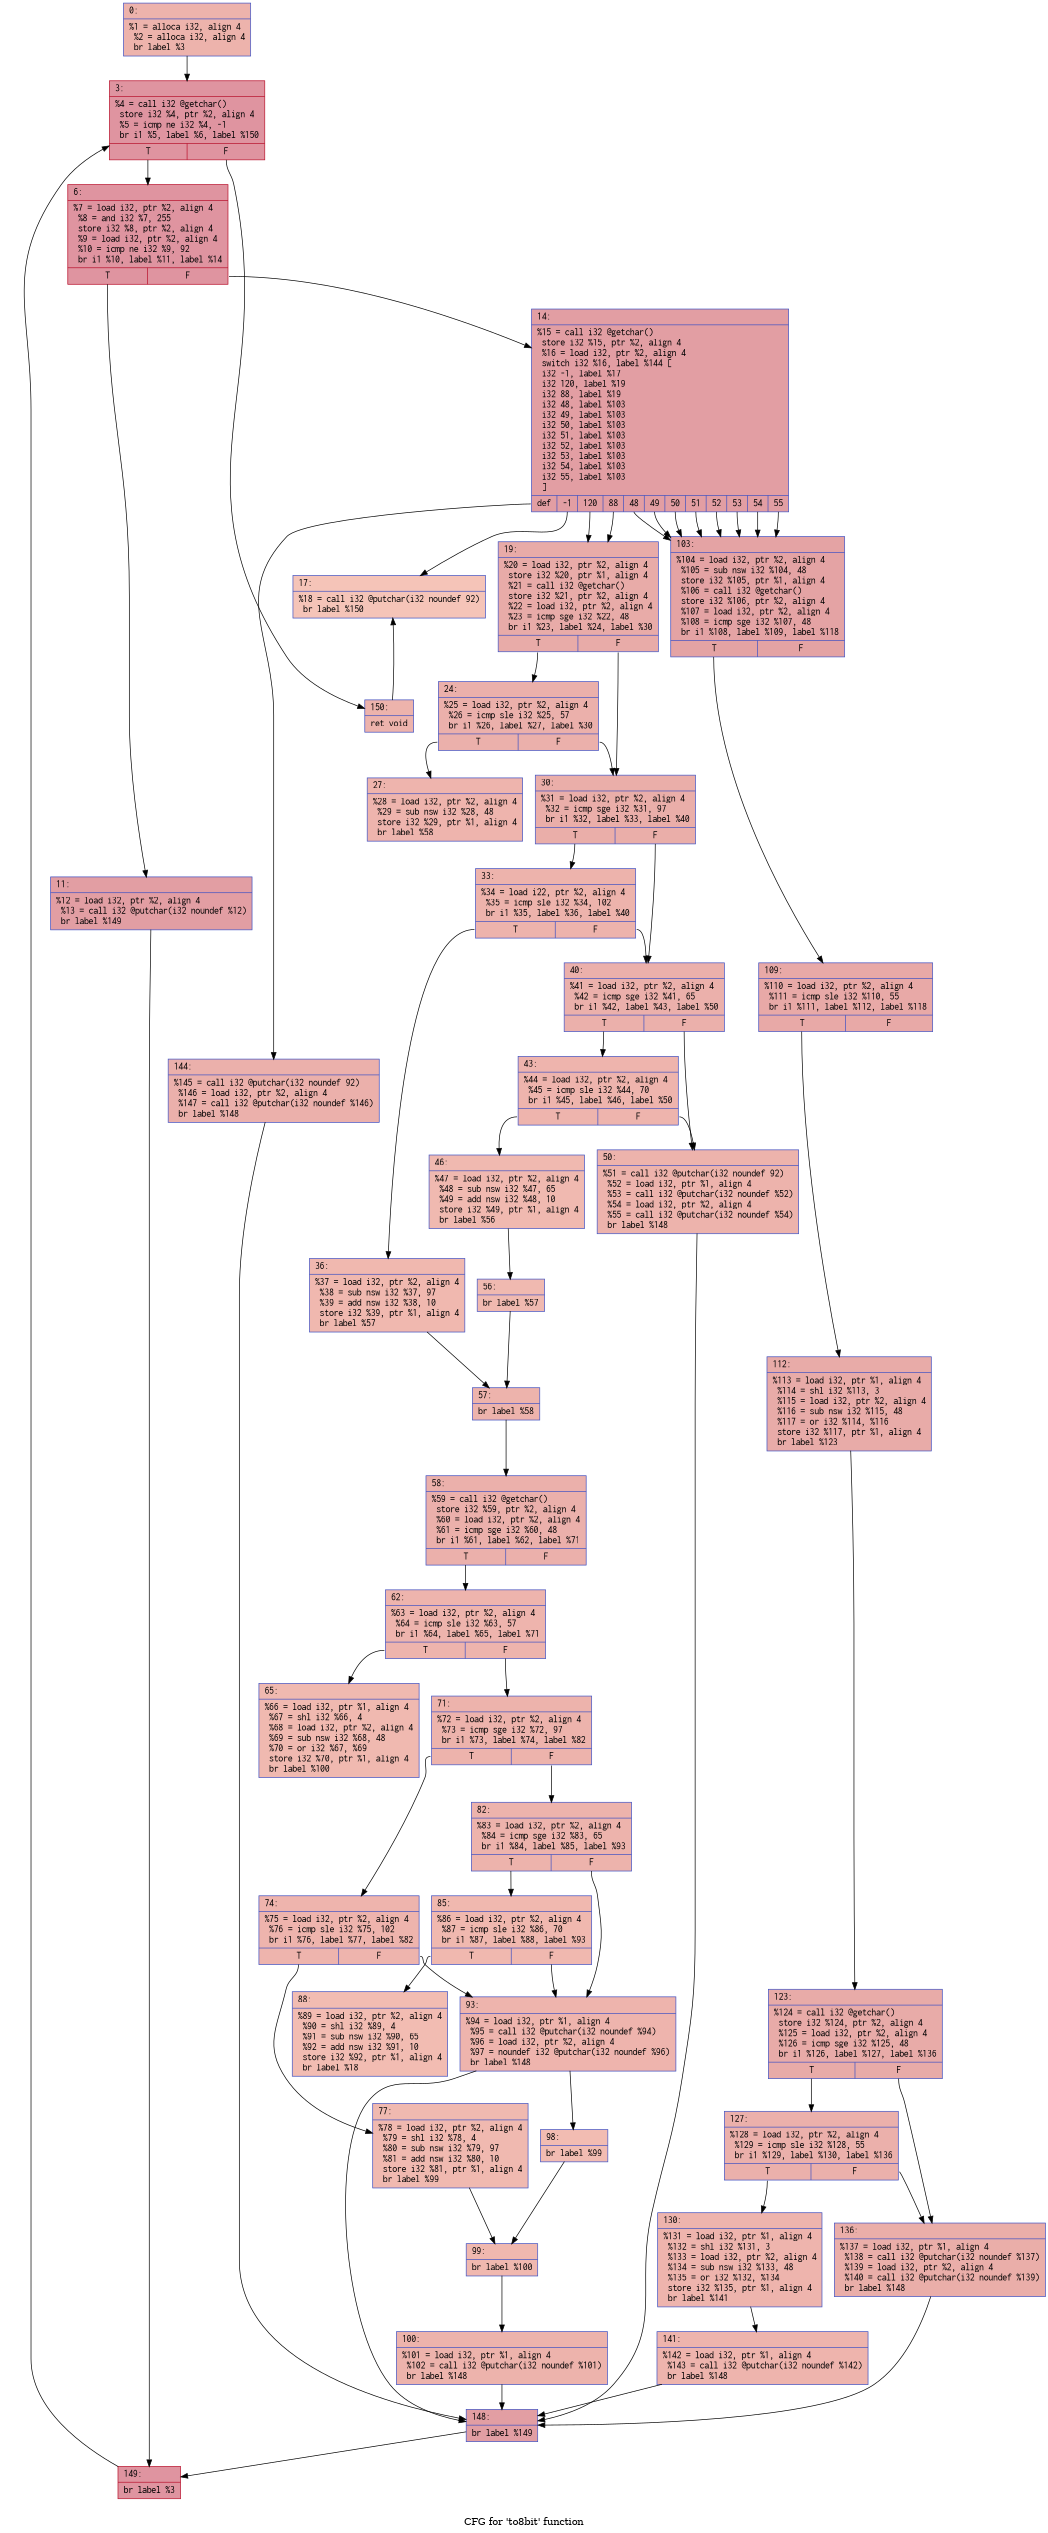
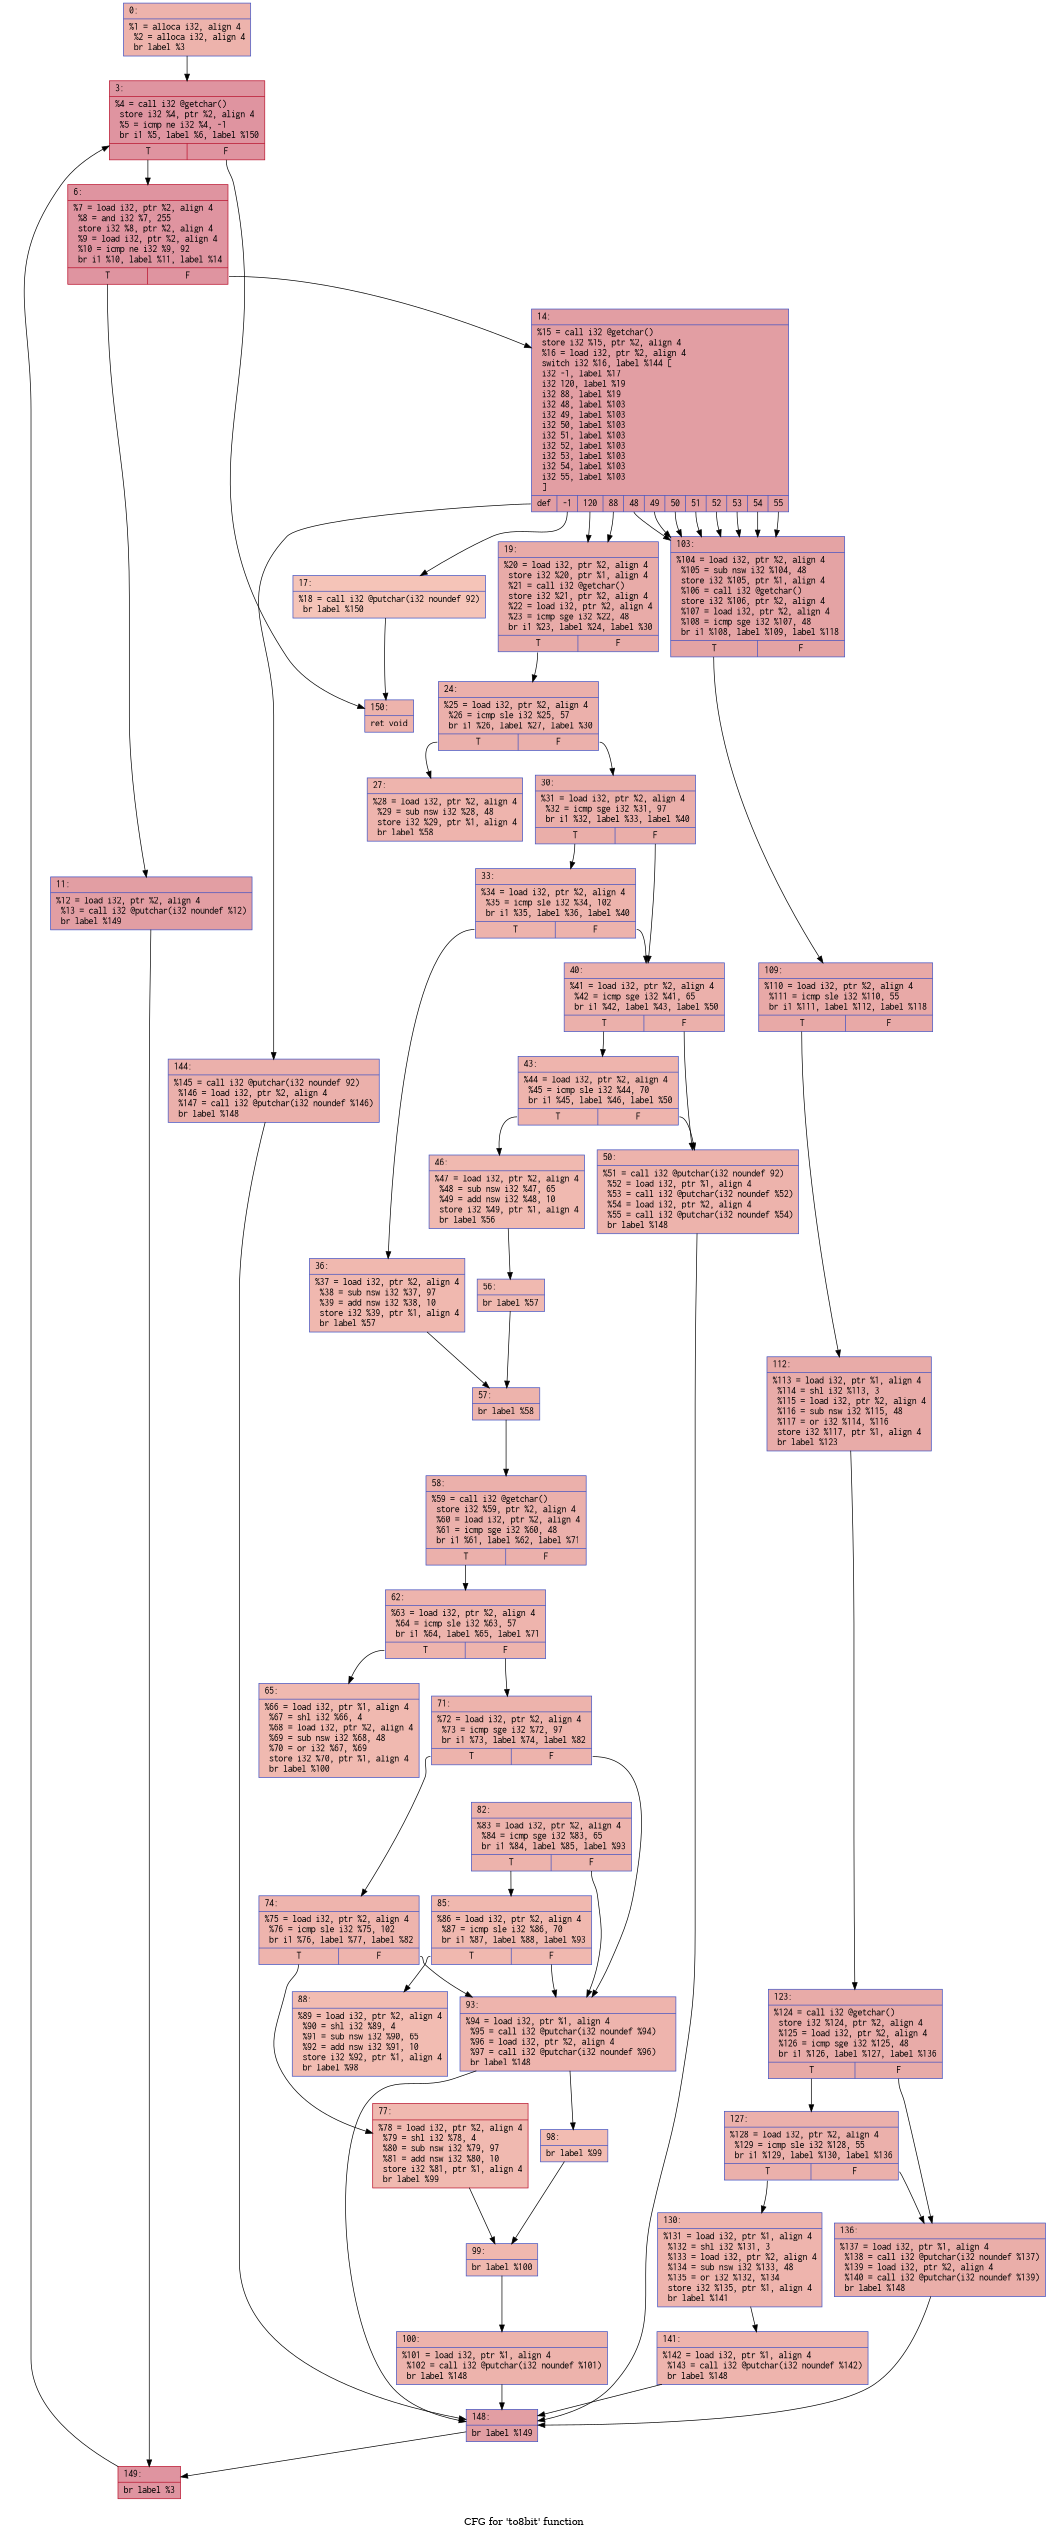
edge "150:" -> "17:": reversed
edge "19:" -> "30:": removed
node "33:": text "%34 = load i22, ptr %2, align 4" -> "%34 = load i32, ptr %2, align 4"
edge "71:" -> "82:": now "71:" -> "93:"
node "93:": text "%97 = noundef i32 @putchar(i32 noundef %96)" -> "%97 = call i32 @putchar(i32 noundef %96)"
node "88:": text "br label %18" -> "br label %98"
node "77:": color #3d50c3ff -> #b70d28ff
